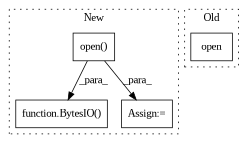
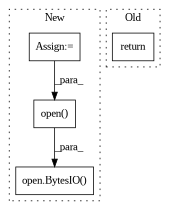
node "open": label "open" -> "return"
edge "open()" -> "Assign:=": reversed
node "function.BytesIO()": label "function.BytesIO()" -> "open.BytesIO()"
